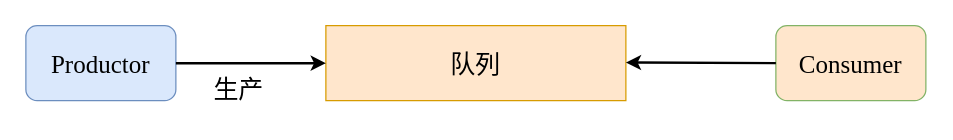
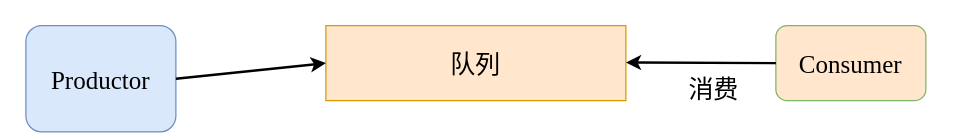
node "Productor": size 150x75 -> 150x106
node "生产": removed
node "消费": added
